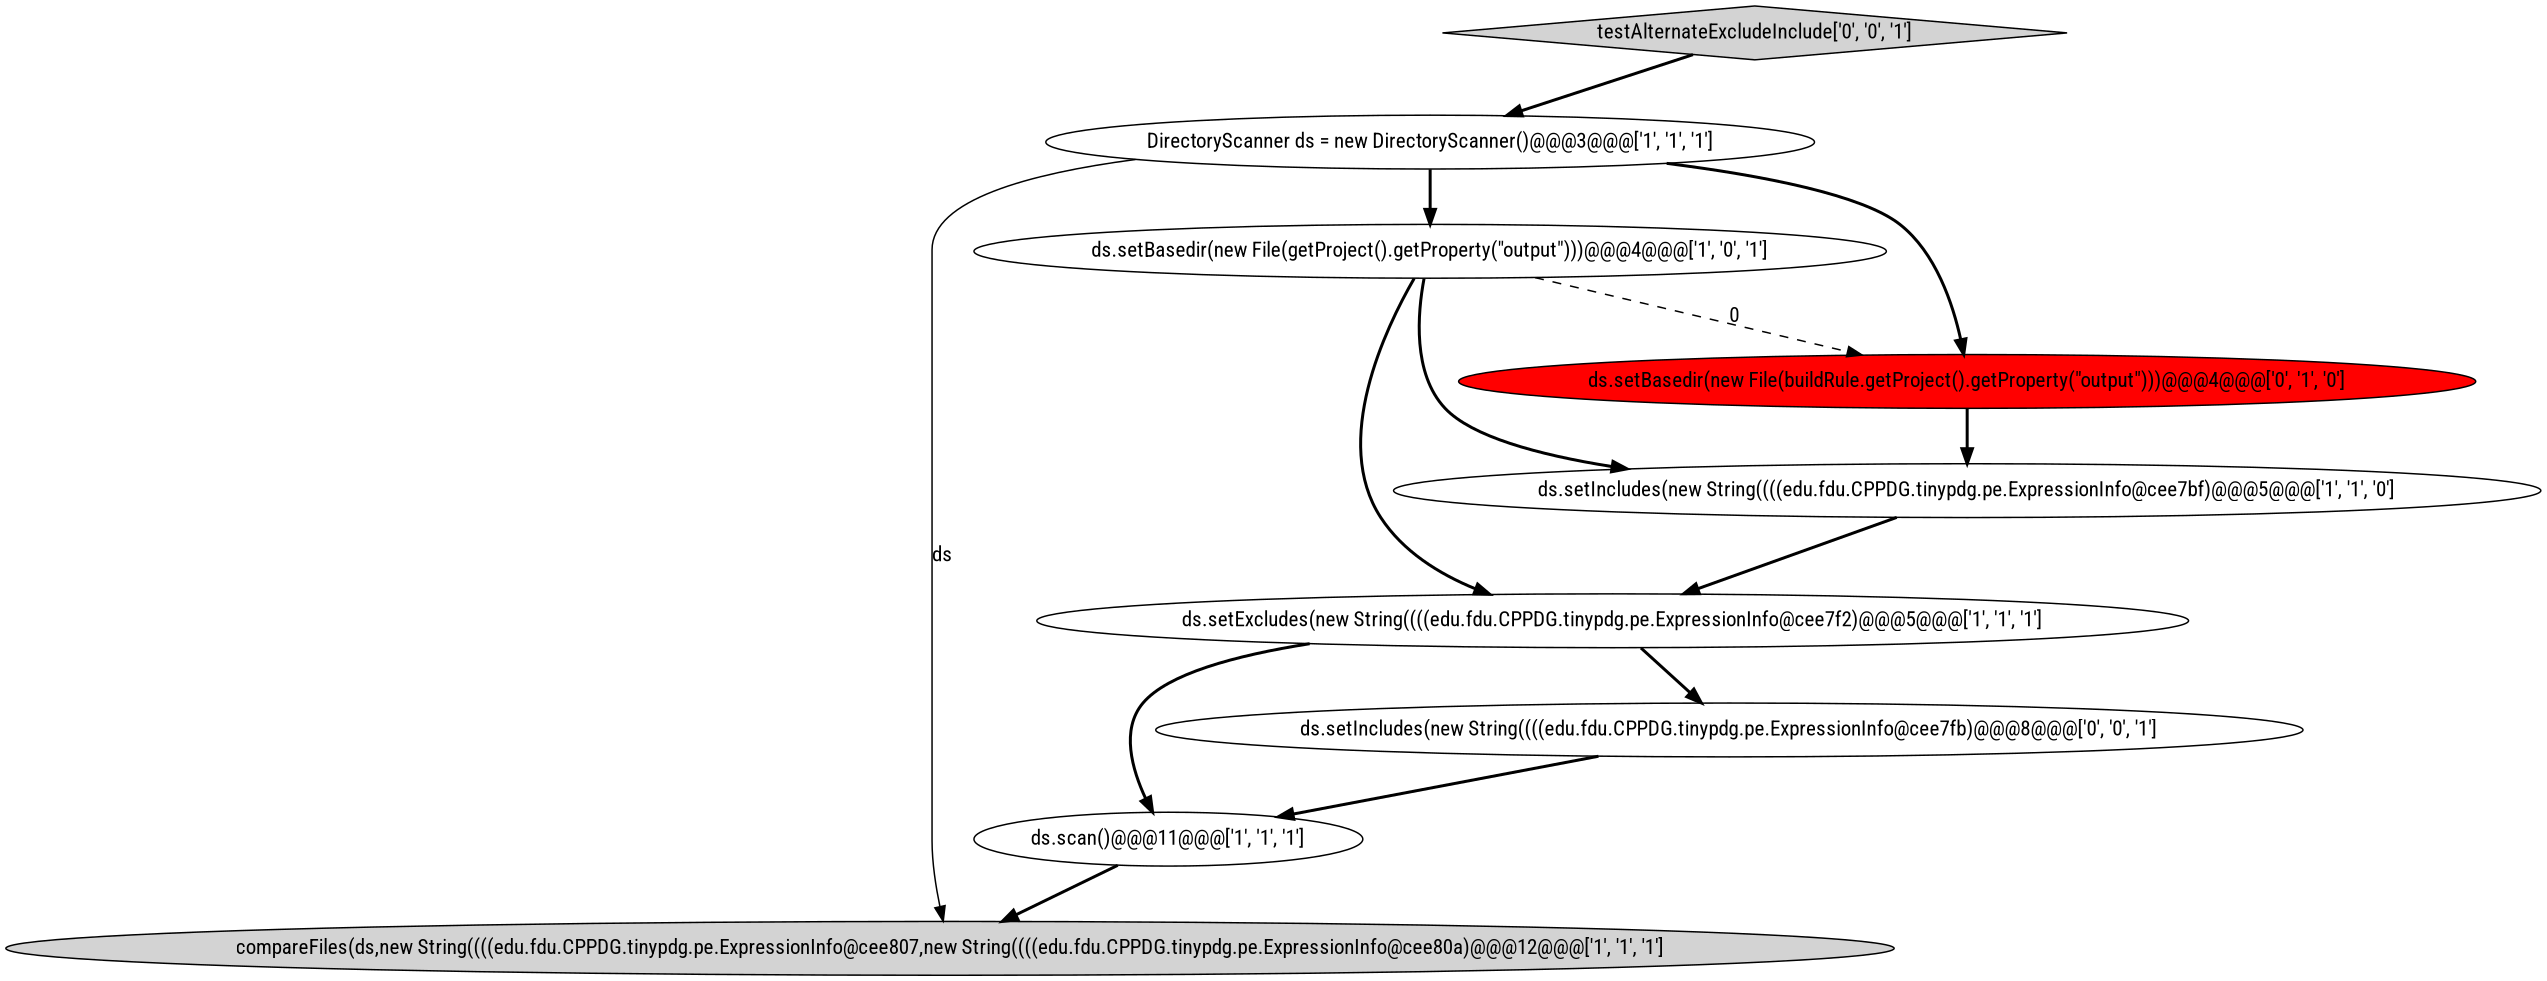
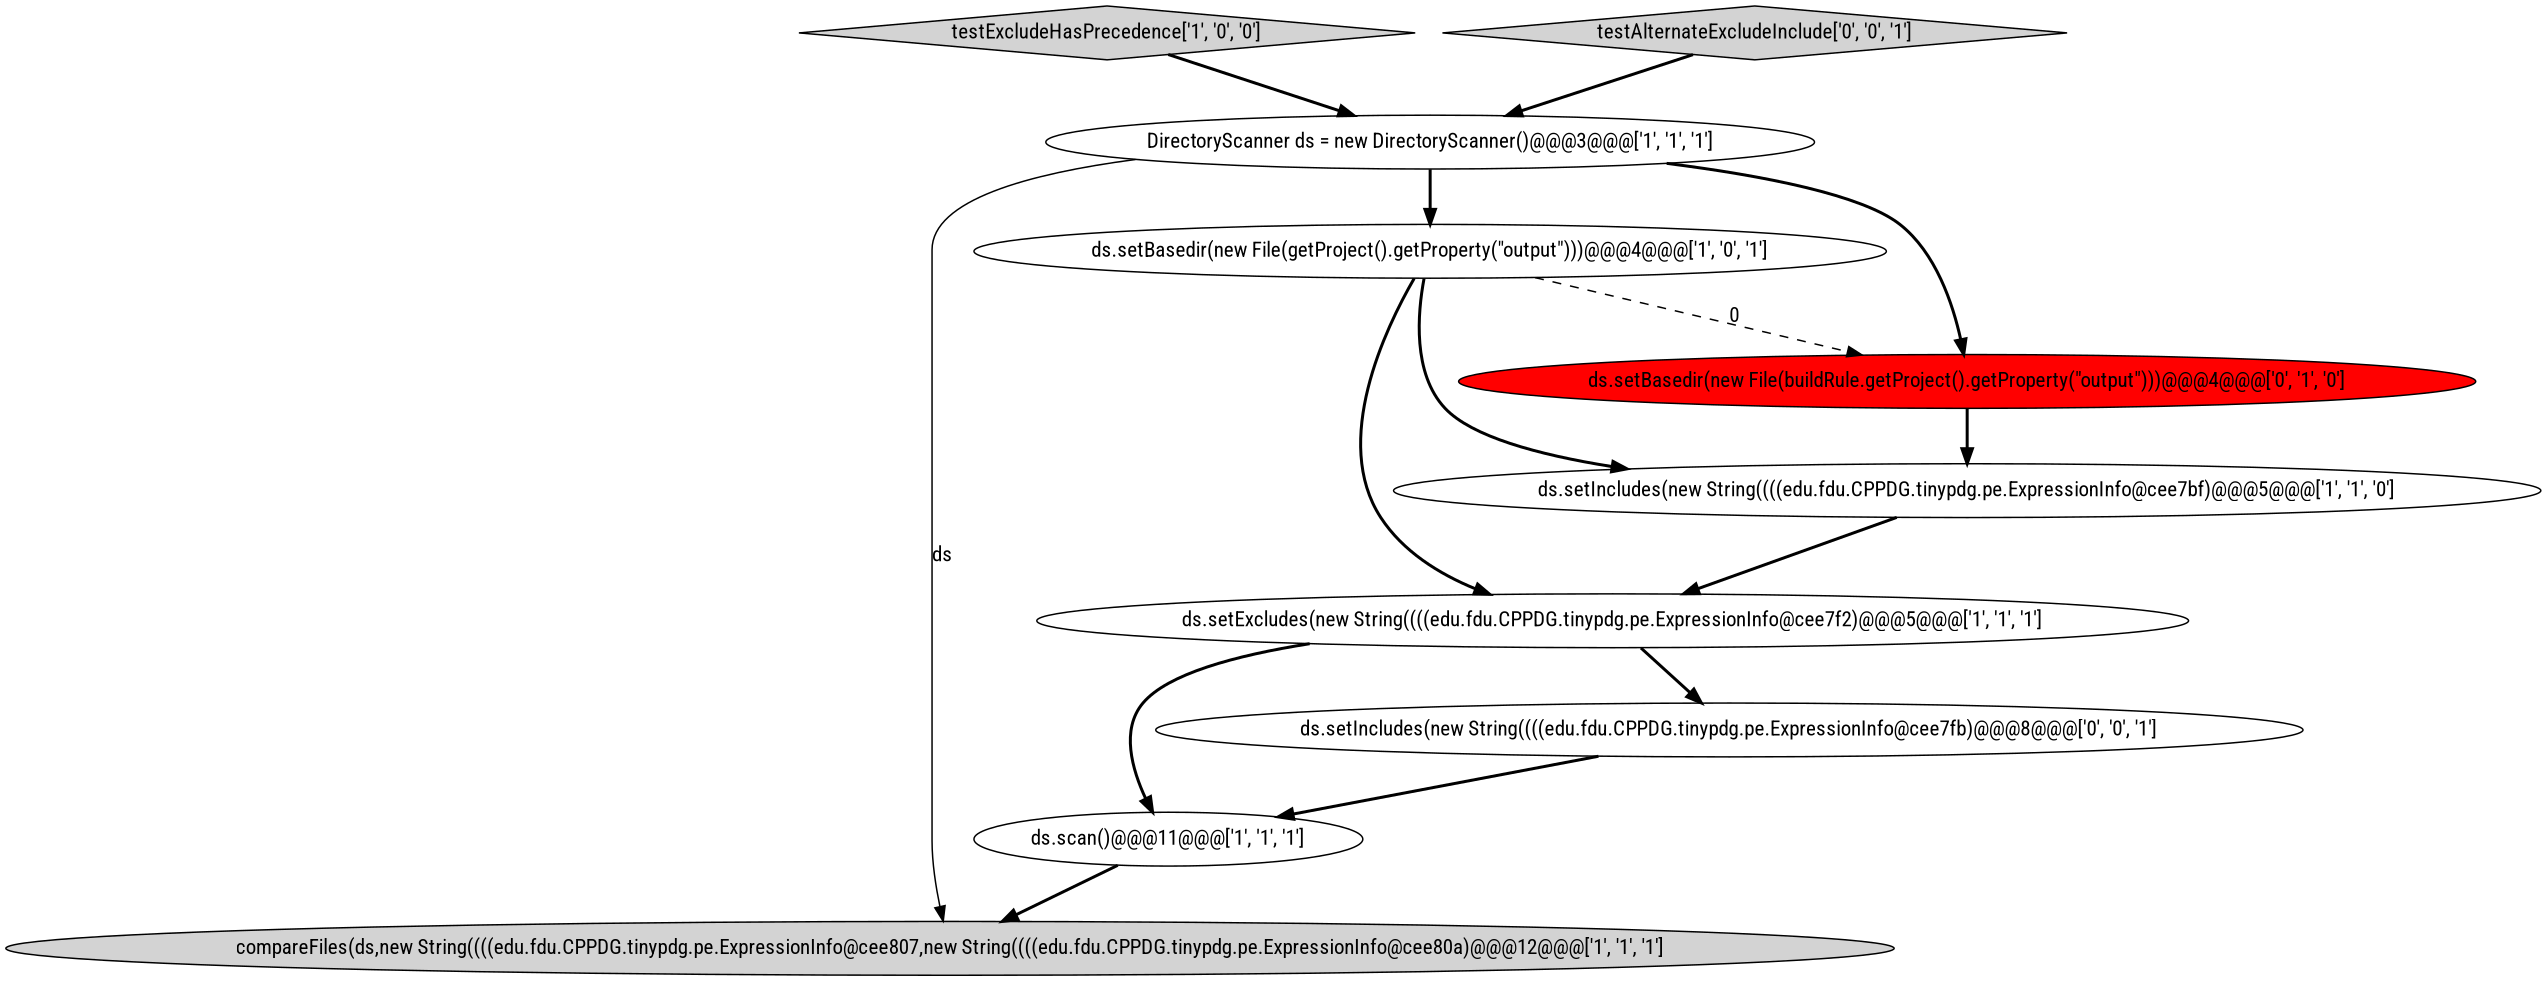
node "testExcludeHasPrecedence['1', '0', '0']": added
